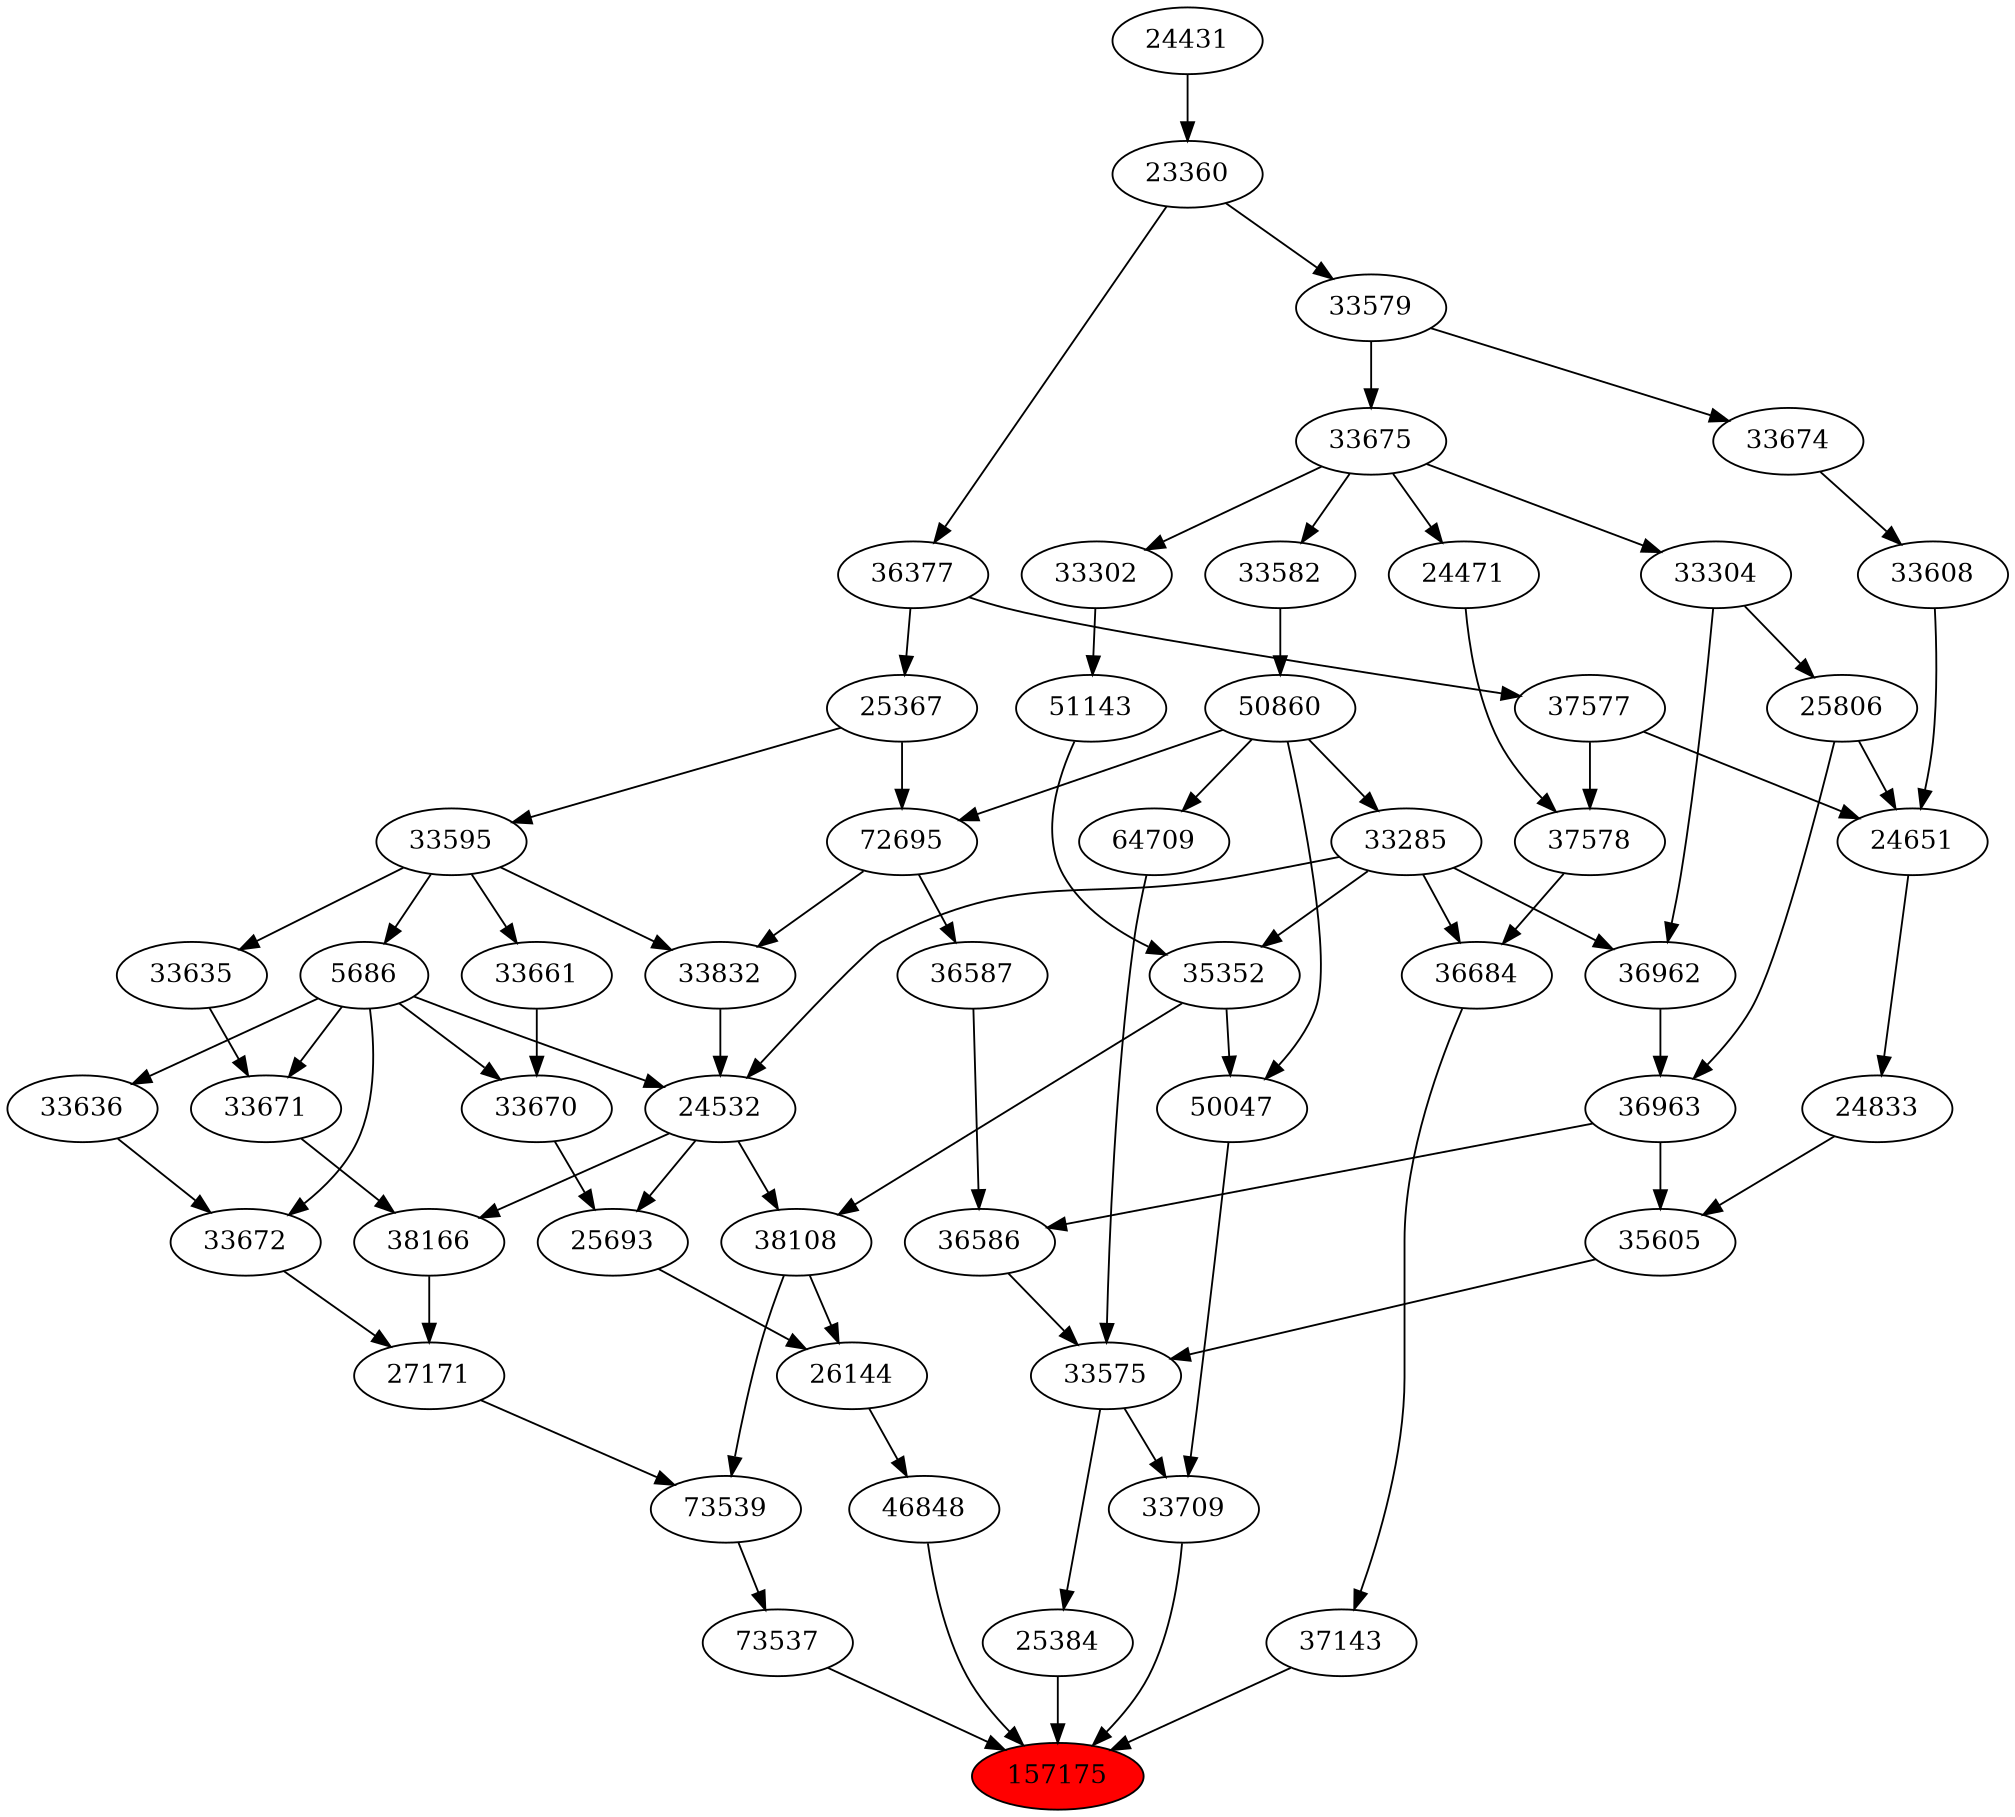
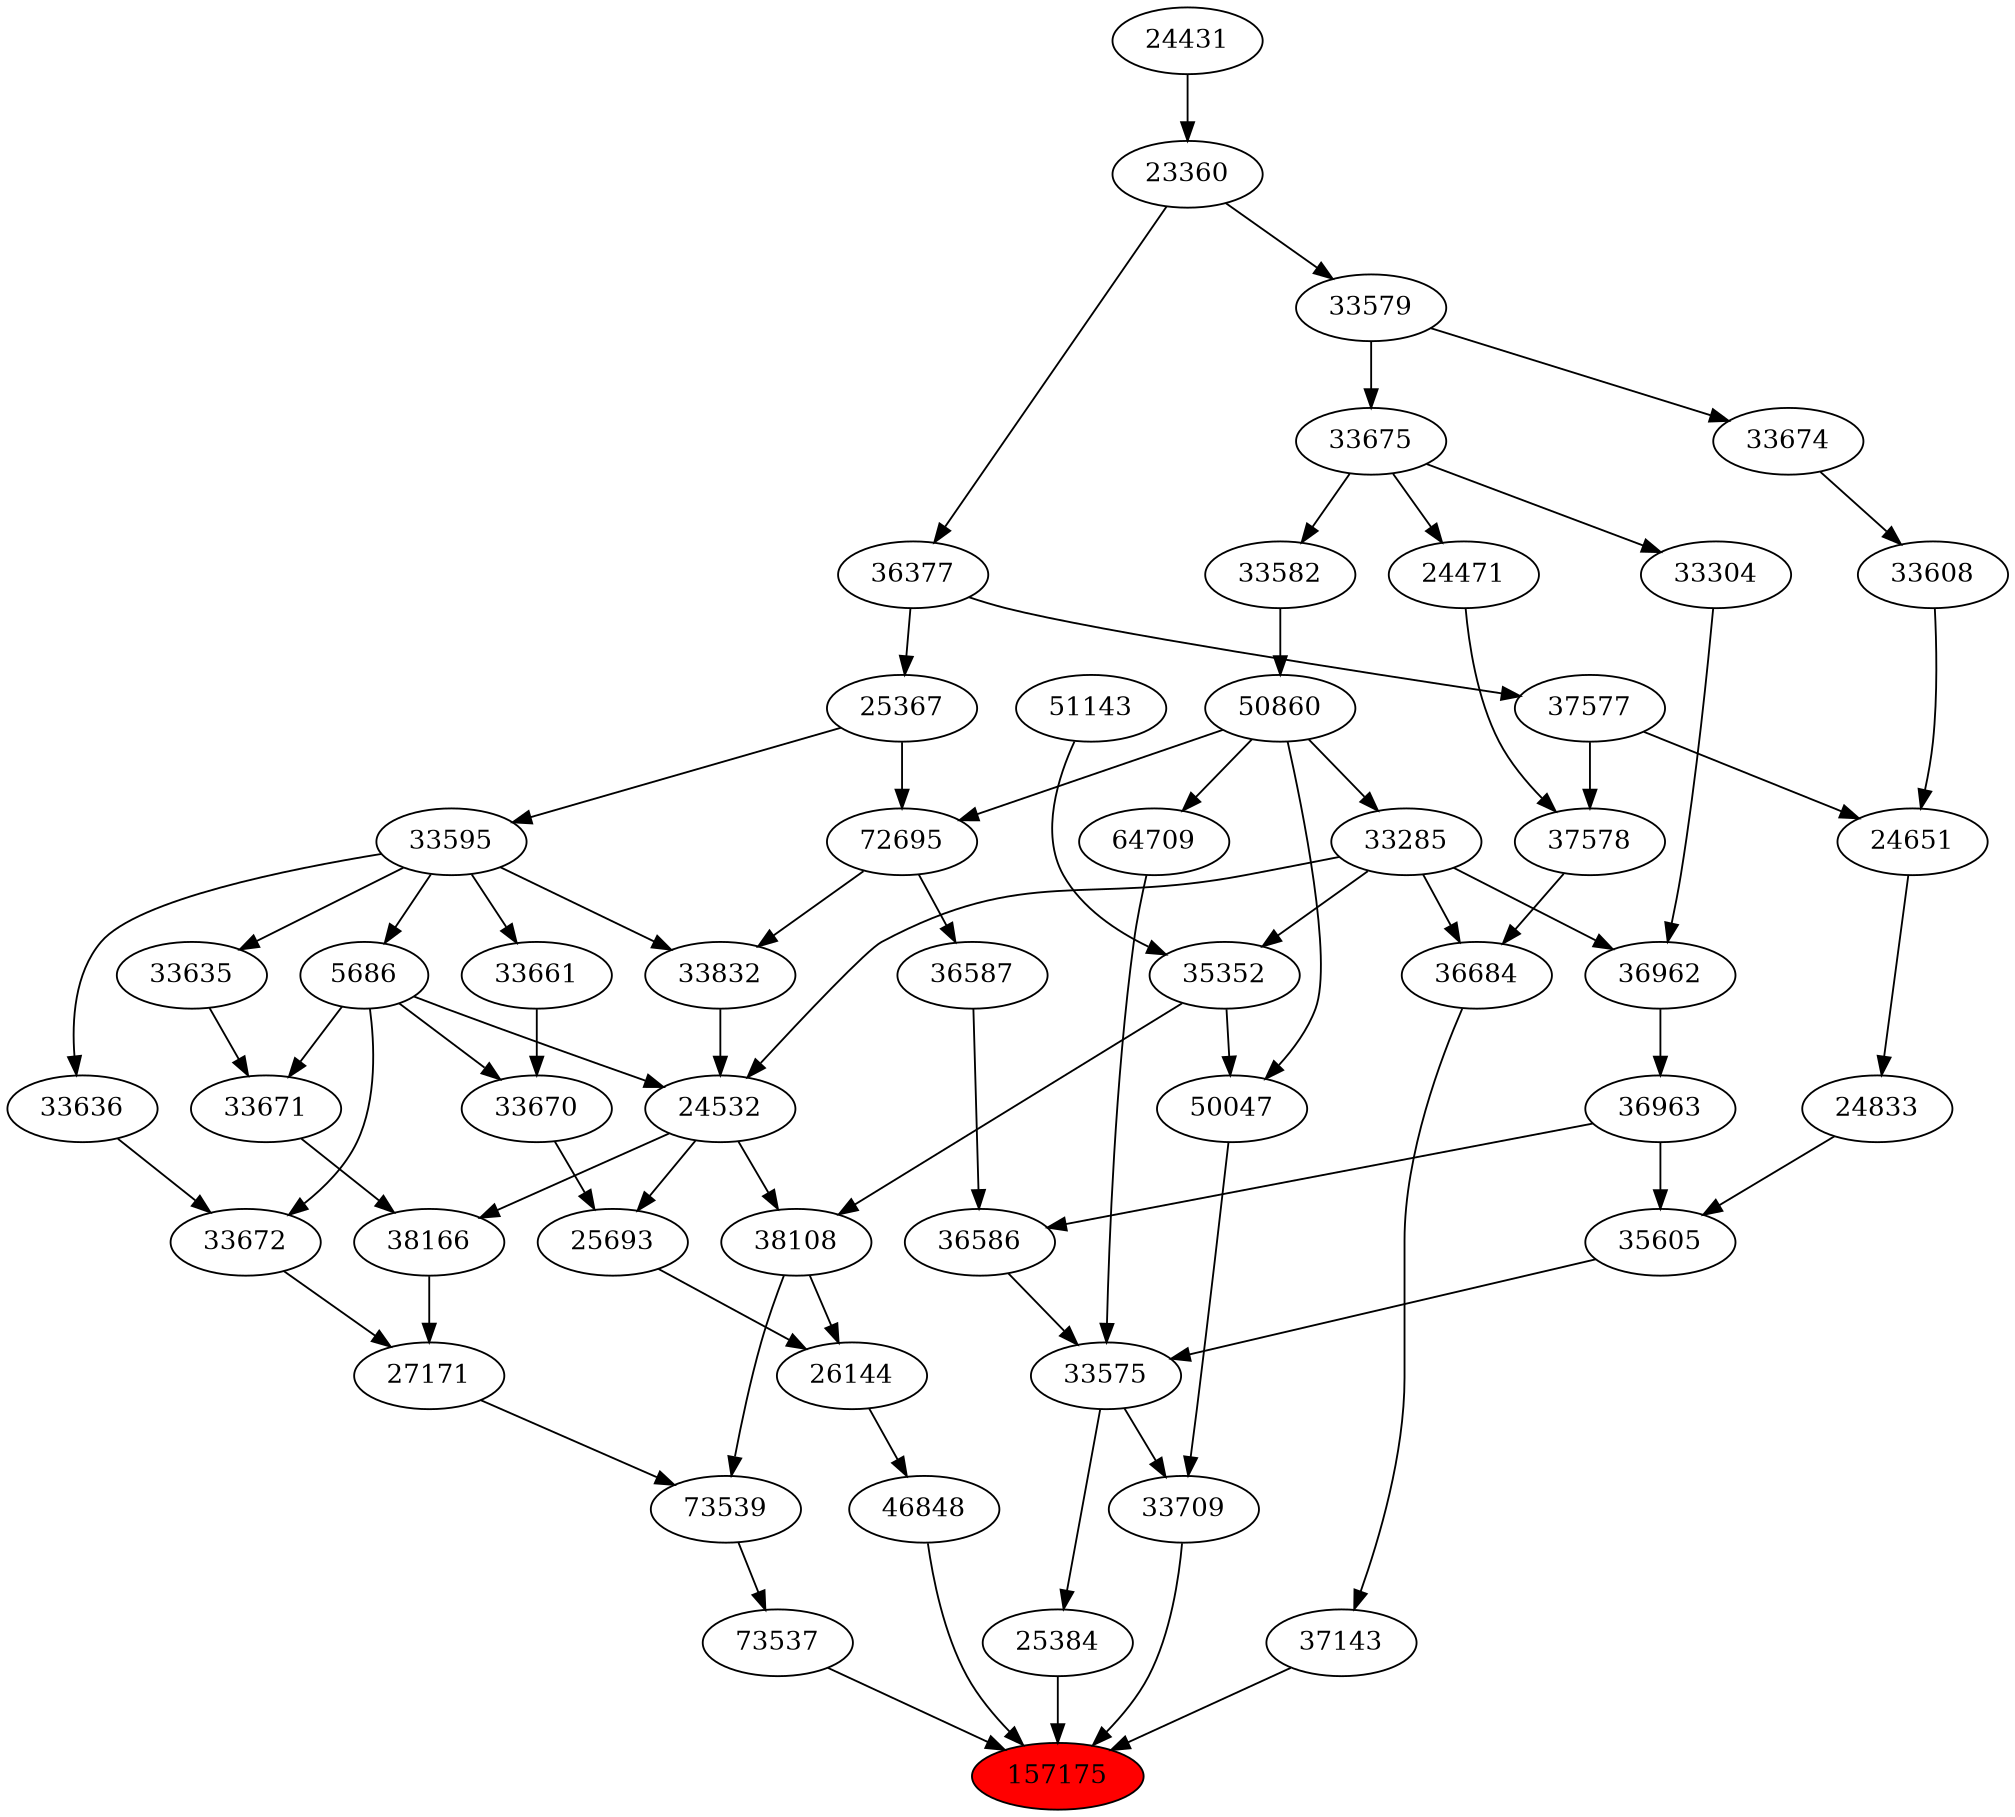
node "33302": removed
node "25806": removed
edge "5686" -> "33636": now "33595" -> "33636"
